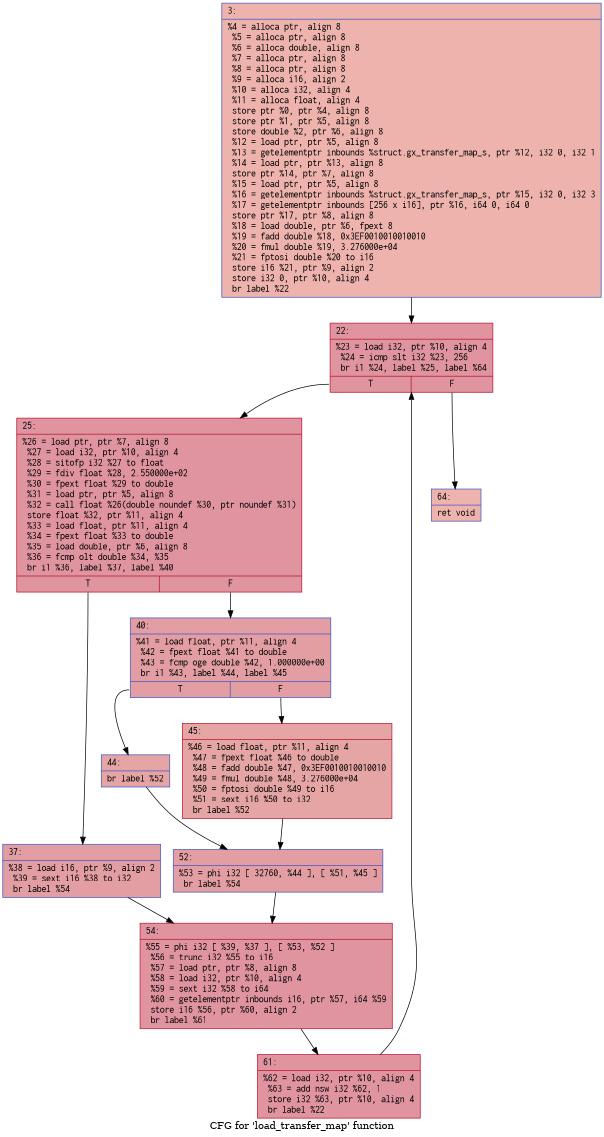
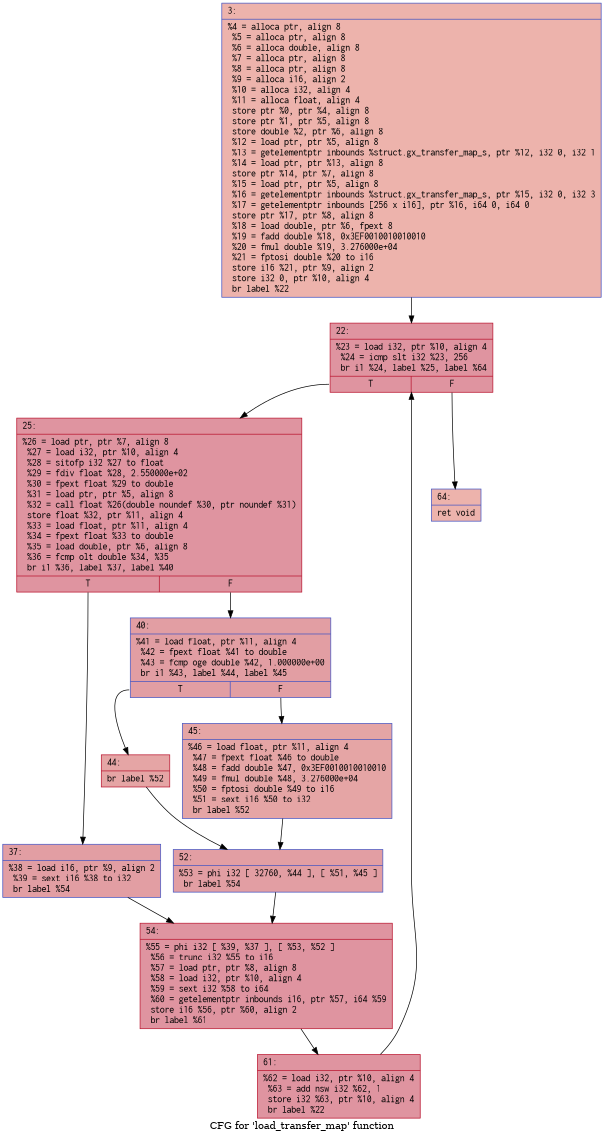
node "44:": color #3d50c3ff -> #b70d28ff
node "45:": color #b70d28ff -> #3d50c3ff
